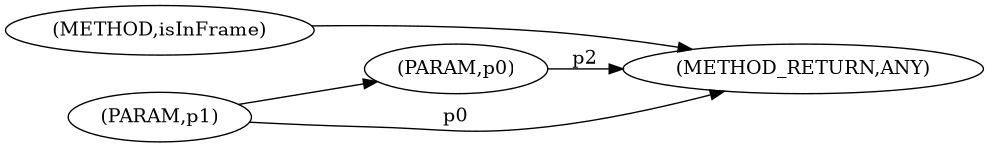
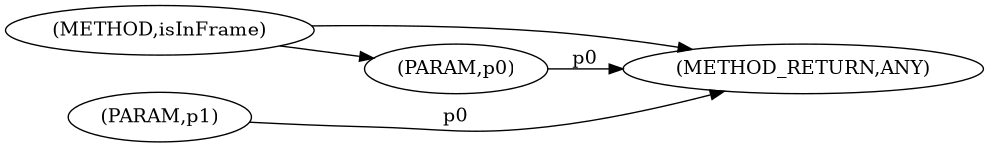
edge "(PARAM,p0)" -> "(METHOD_RETURN,ANY)": label "p2" -> "p0"
edge "(PARAM,p1)" -> "(PARAM,p0)": now "(METHOD,isInFrame)" -> "(PARAM,p0)"
